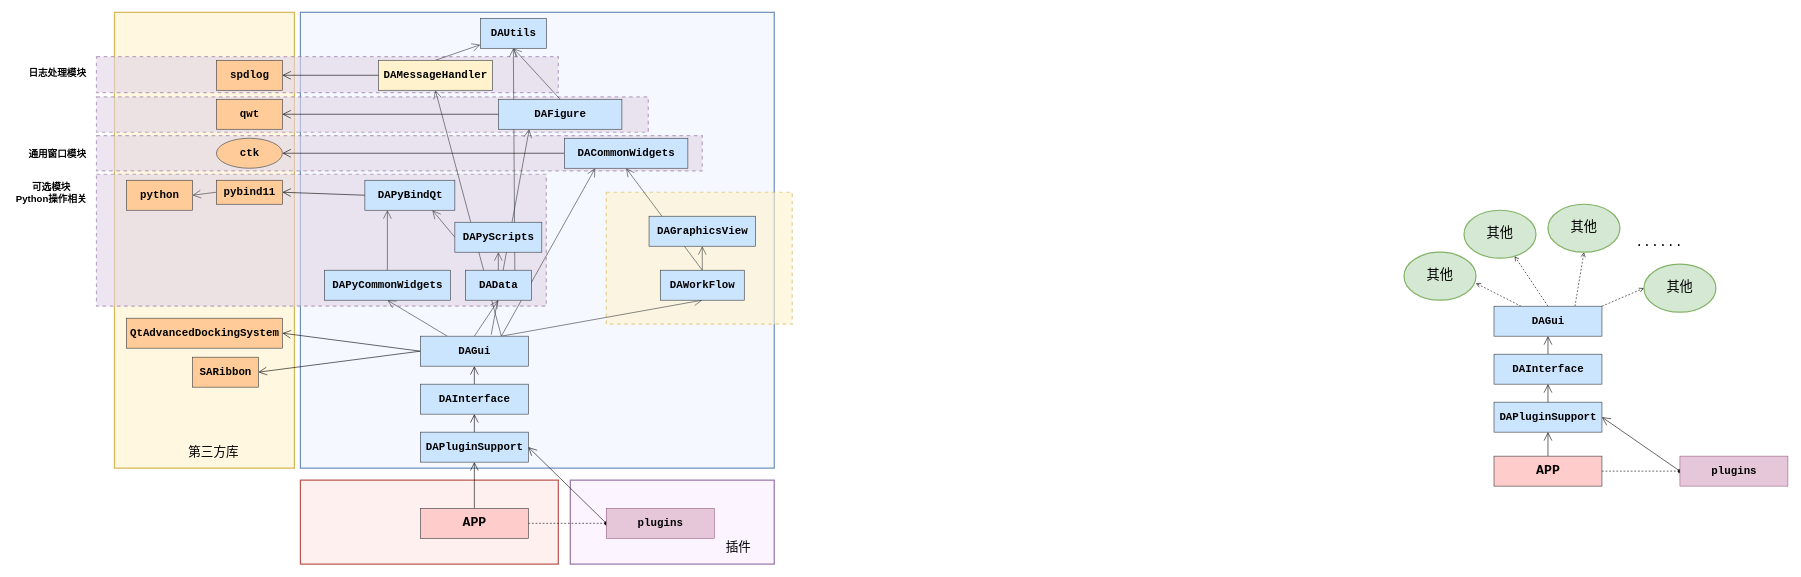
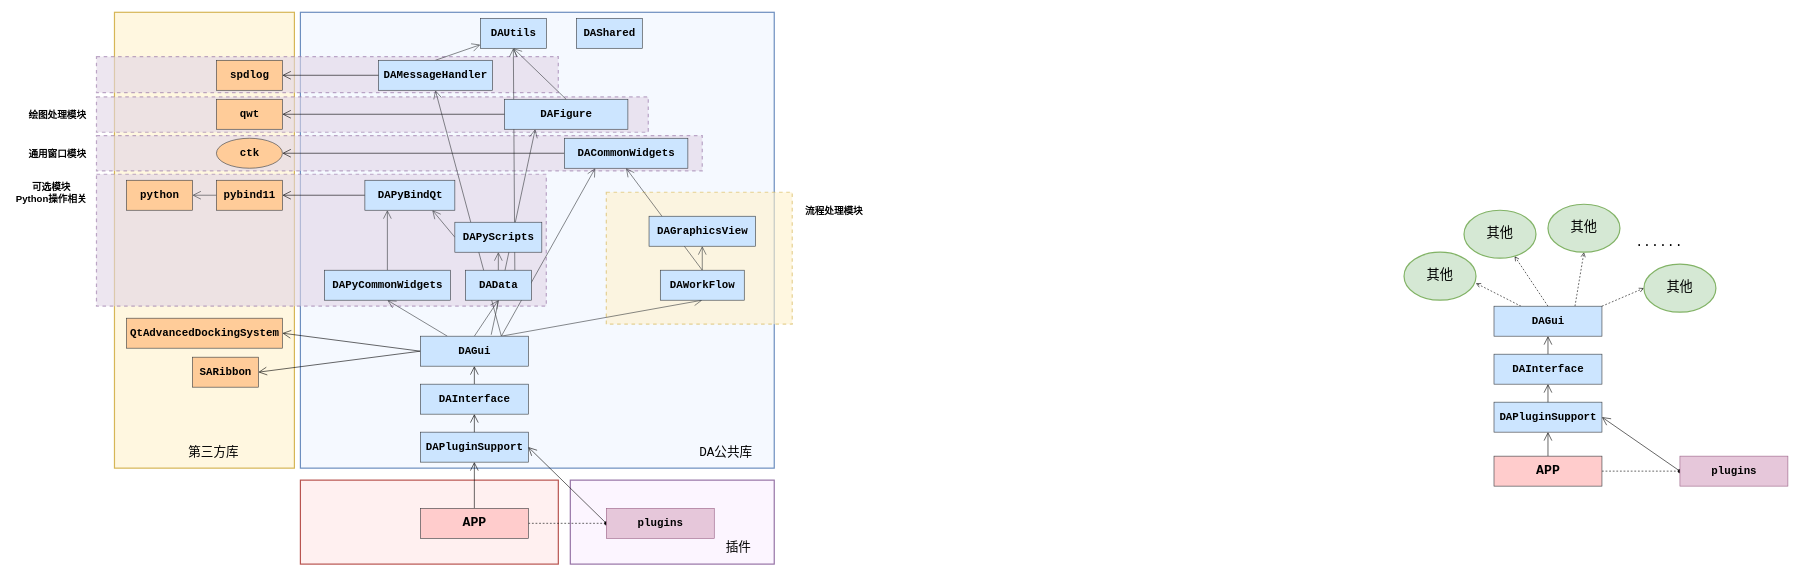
node "DAShared": added
node "日志处理模块": removed
node "DAMessageHandler": fillcolor #fff2cc -> #cce5ff
node "绘图处理模块": added
node "DAFigure": moved (560, 114) -> (566, 114)
node "pybind11": size 66x24 -> 66x30
node "流程处理模块": added
node "DA公共库": added
